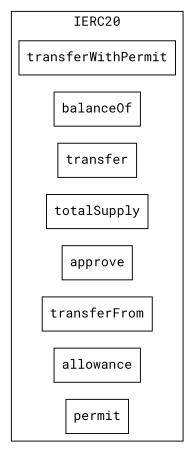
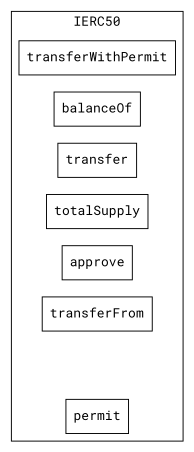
cluster "IERC20": label "IERC20" -> "IERC50"
node "allowance": removed
